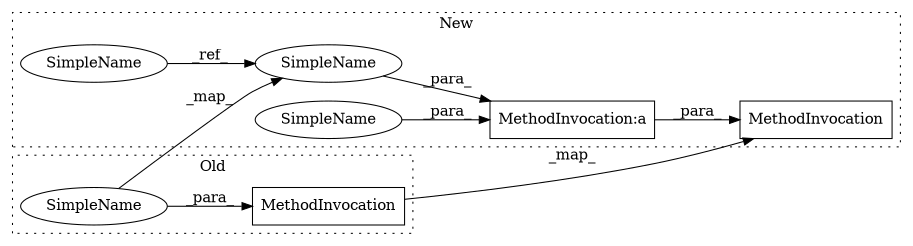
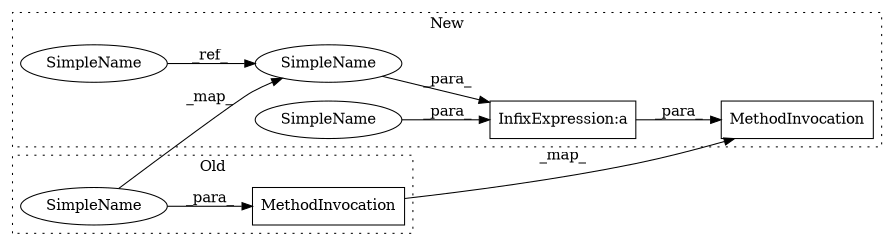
node "MethodInvocation:a": label "MethodInvocation:a" -> "InfixExpression:a"
